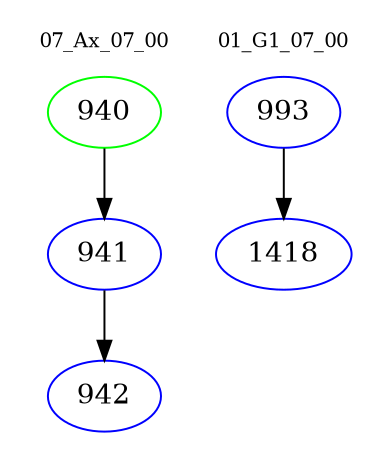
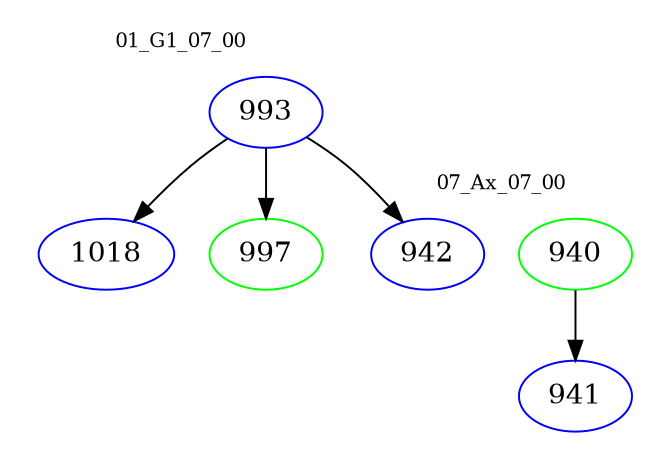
node "997": added
node "1418": label "1418" -> "1018"
edge "941" -> "942": now "993" -> "942"
